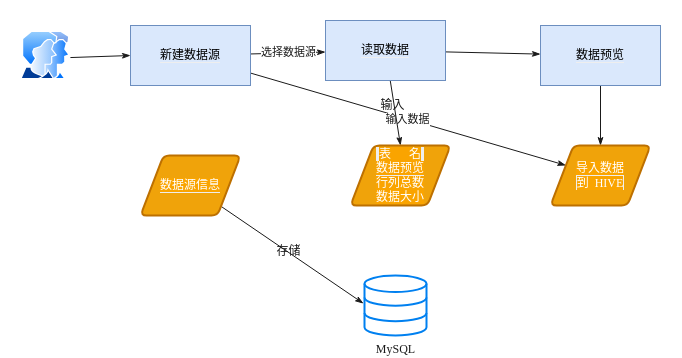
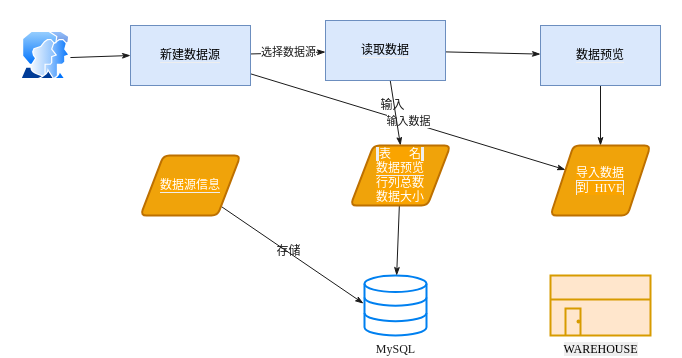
node "导入数据 到 HIVE": size 100x60 -> 100x70
edge "表 名 数据预览 行列总数 数据大小" -> "MySQL": added
node "WAREHOUSE": added
